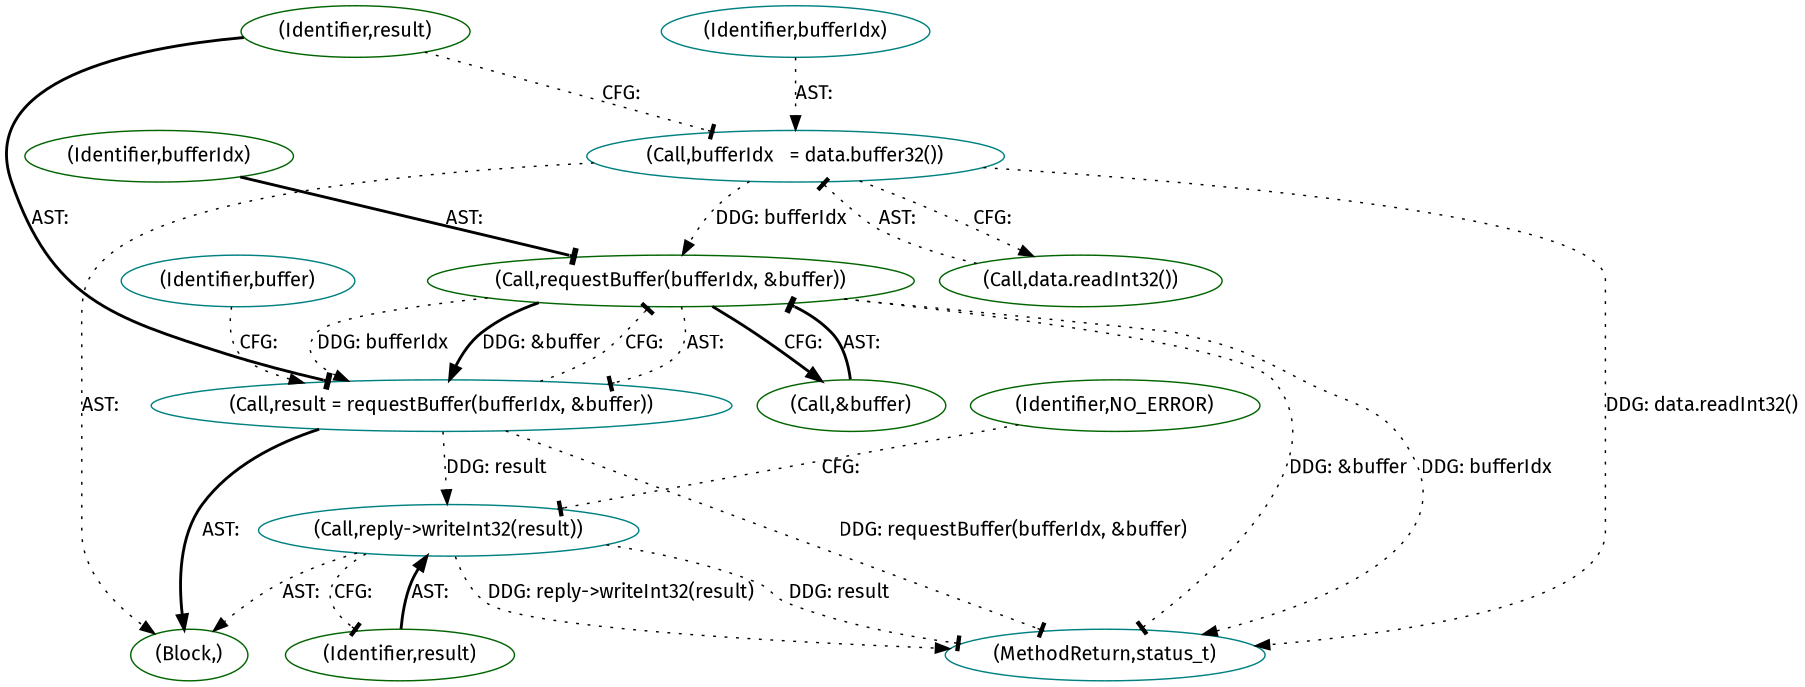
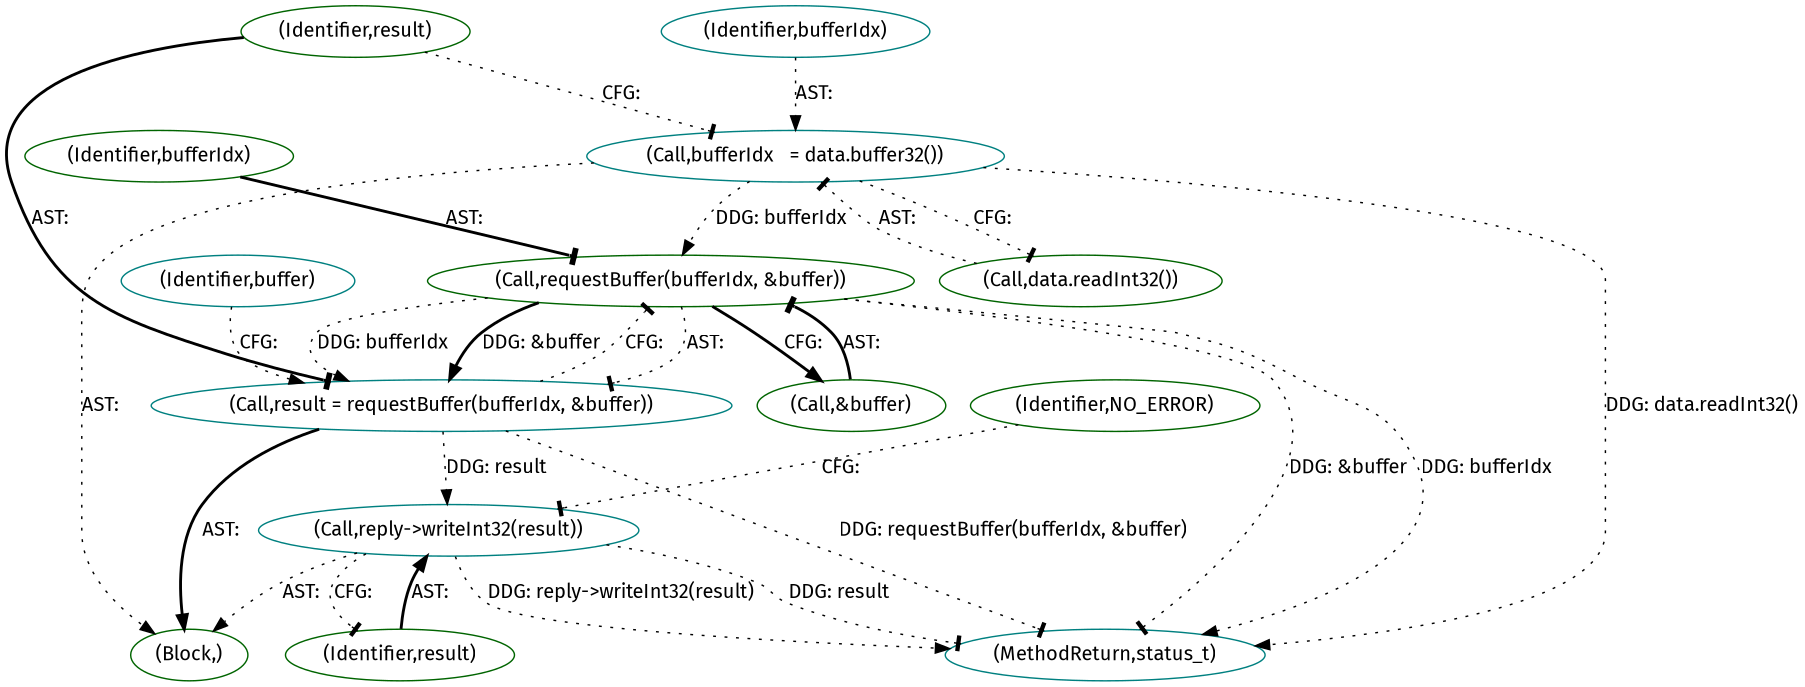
edge "(Call,bufferIdx   = data.buffer32())" -> "(Call,data.readInt32())": arrowhead normal -> tee
